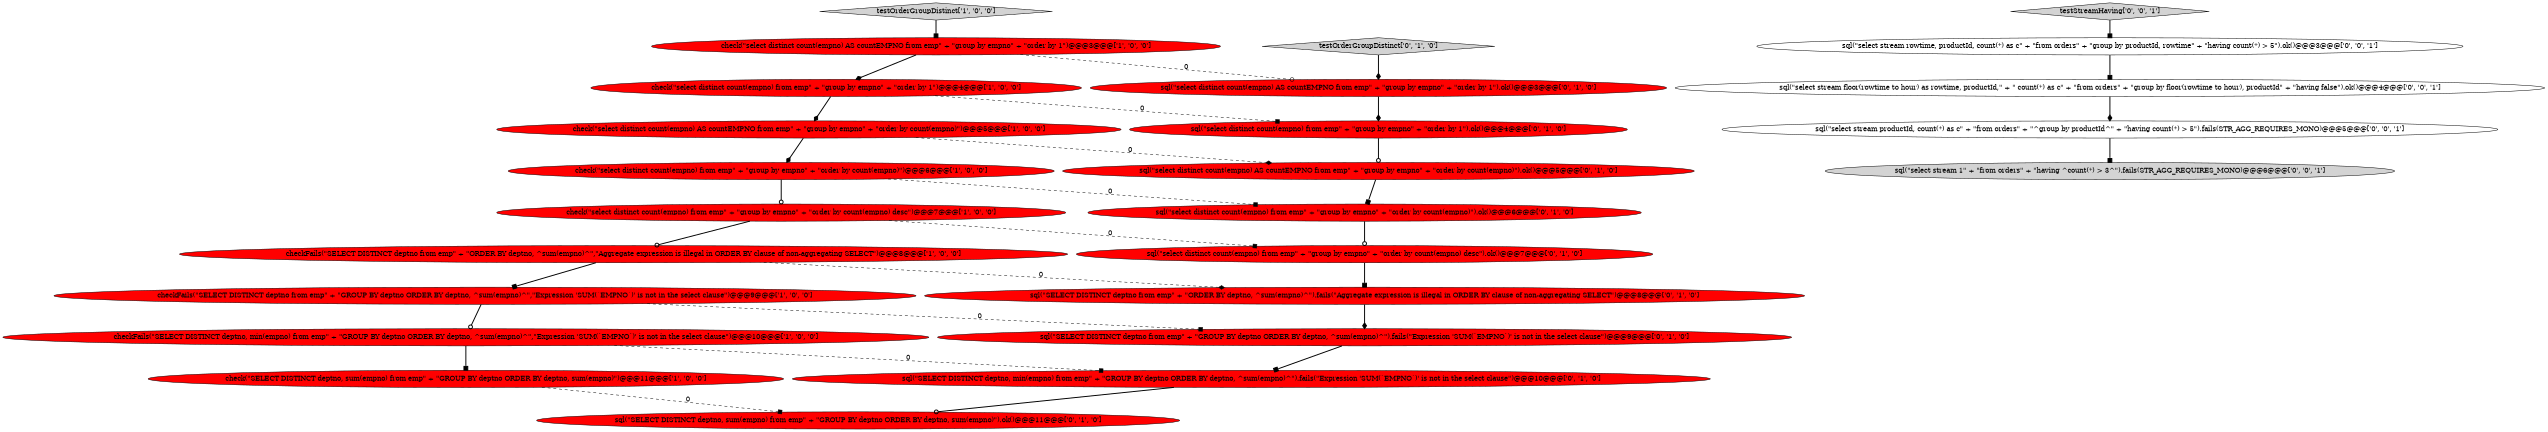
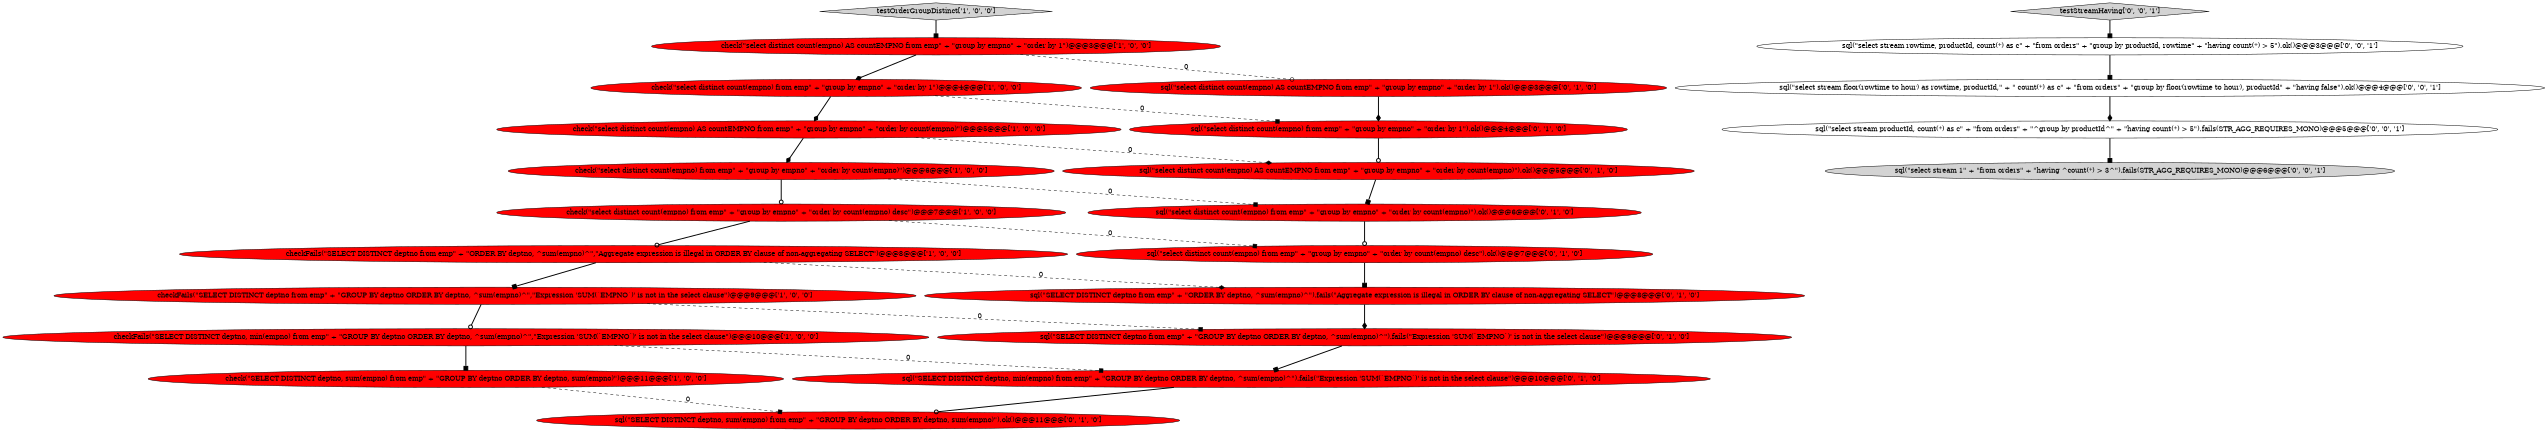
node "testOrderGroupDistinct['0', '1', '0']": removed
